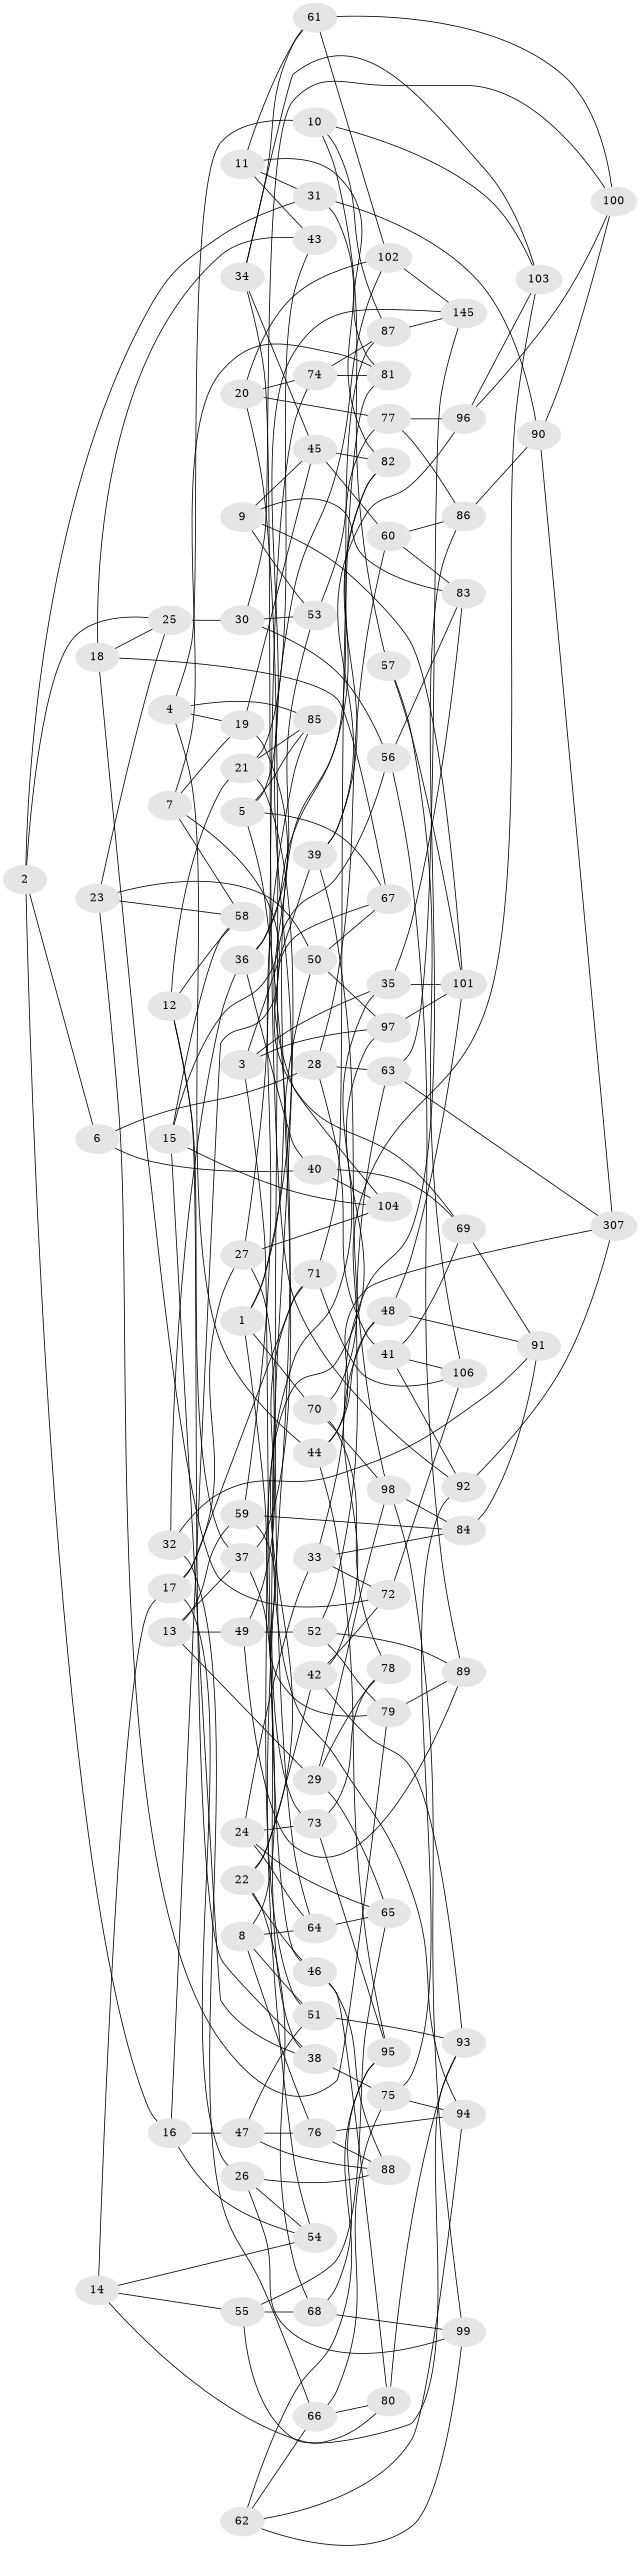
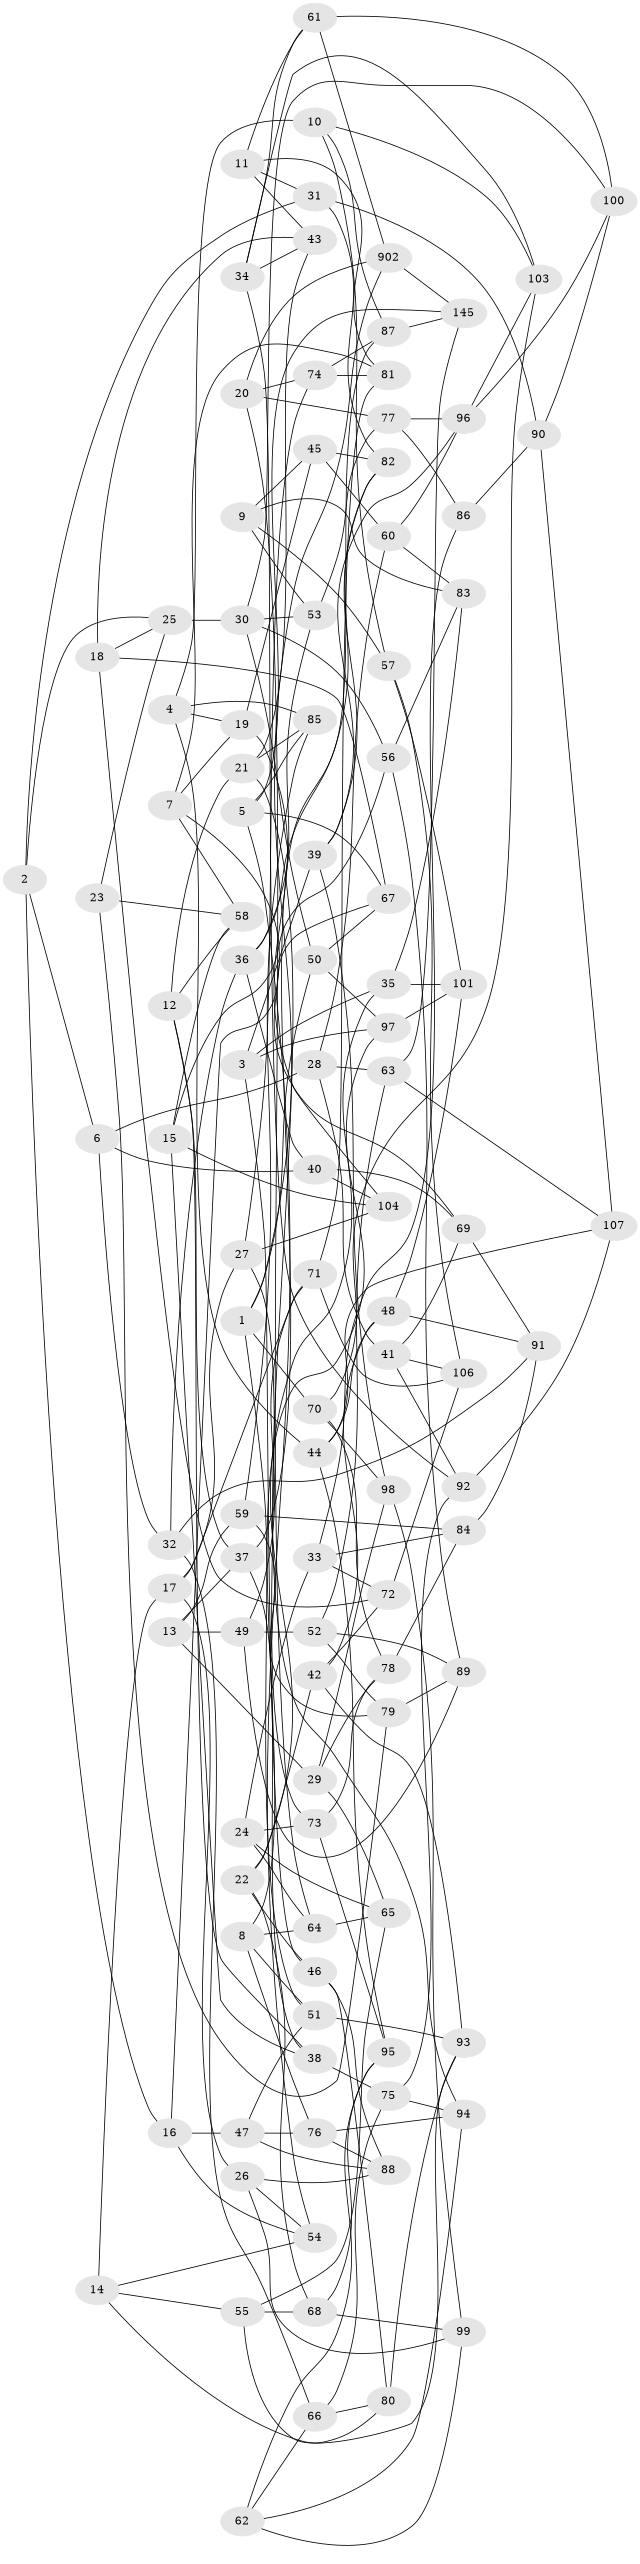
node "102": label "102" -> "902"
edge "34" -- "45": now "34" -- "43"
edge "86" -- "60": now "96" -- "60"
edge "9" -- "101": now "9" -- "57"
edge "23" -- "50": now "30" -- "50"
node "307": label "307" -> "107"
edge "6" -- "32": added
edge "98" -- "84": now "78" -- "84"
